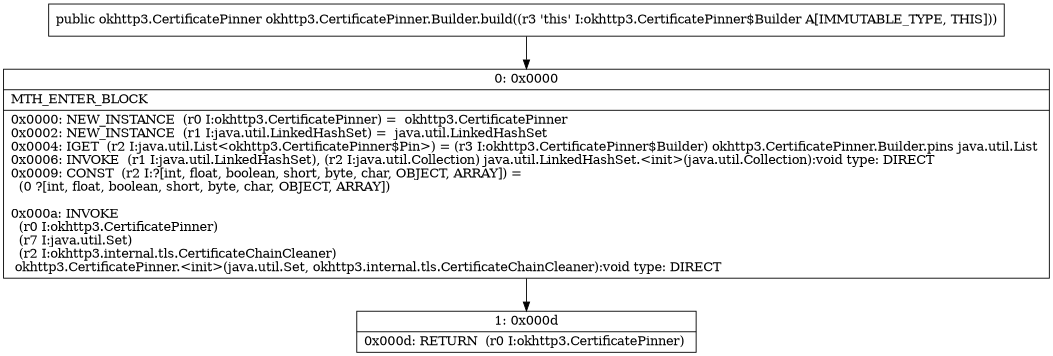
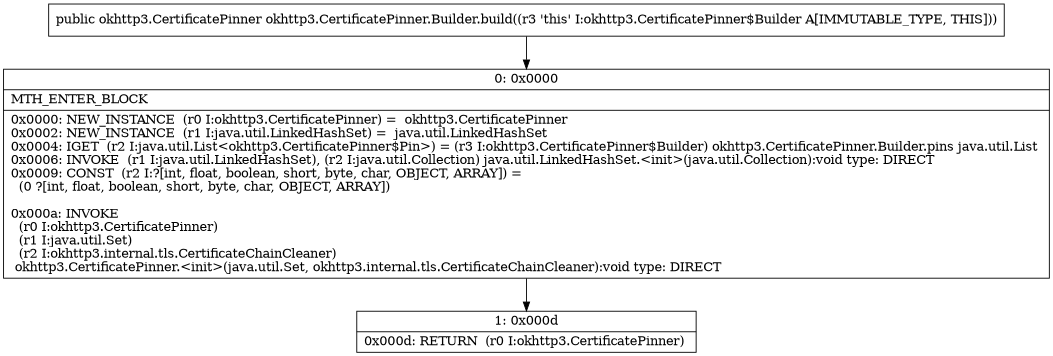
node "0: 0x0000": text "(r7 I:java.util.Set)" -> "(r1 I:java.util.Set)"
